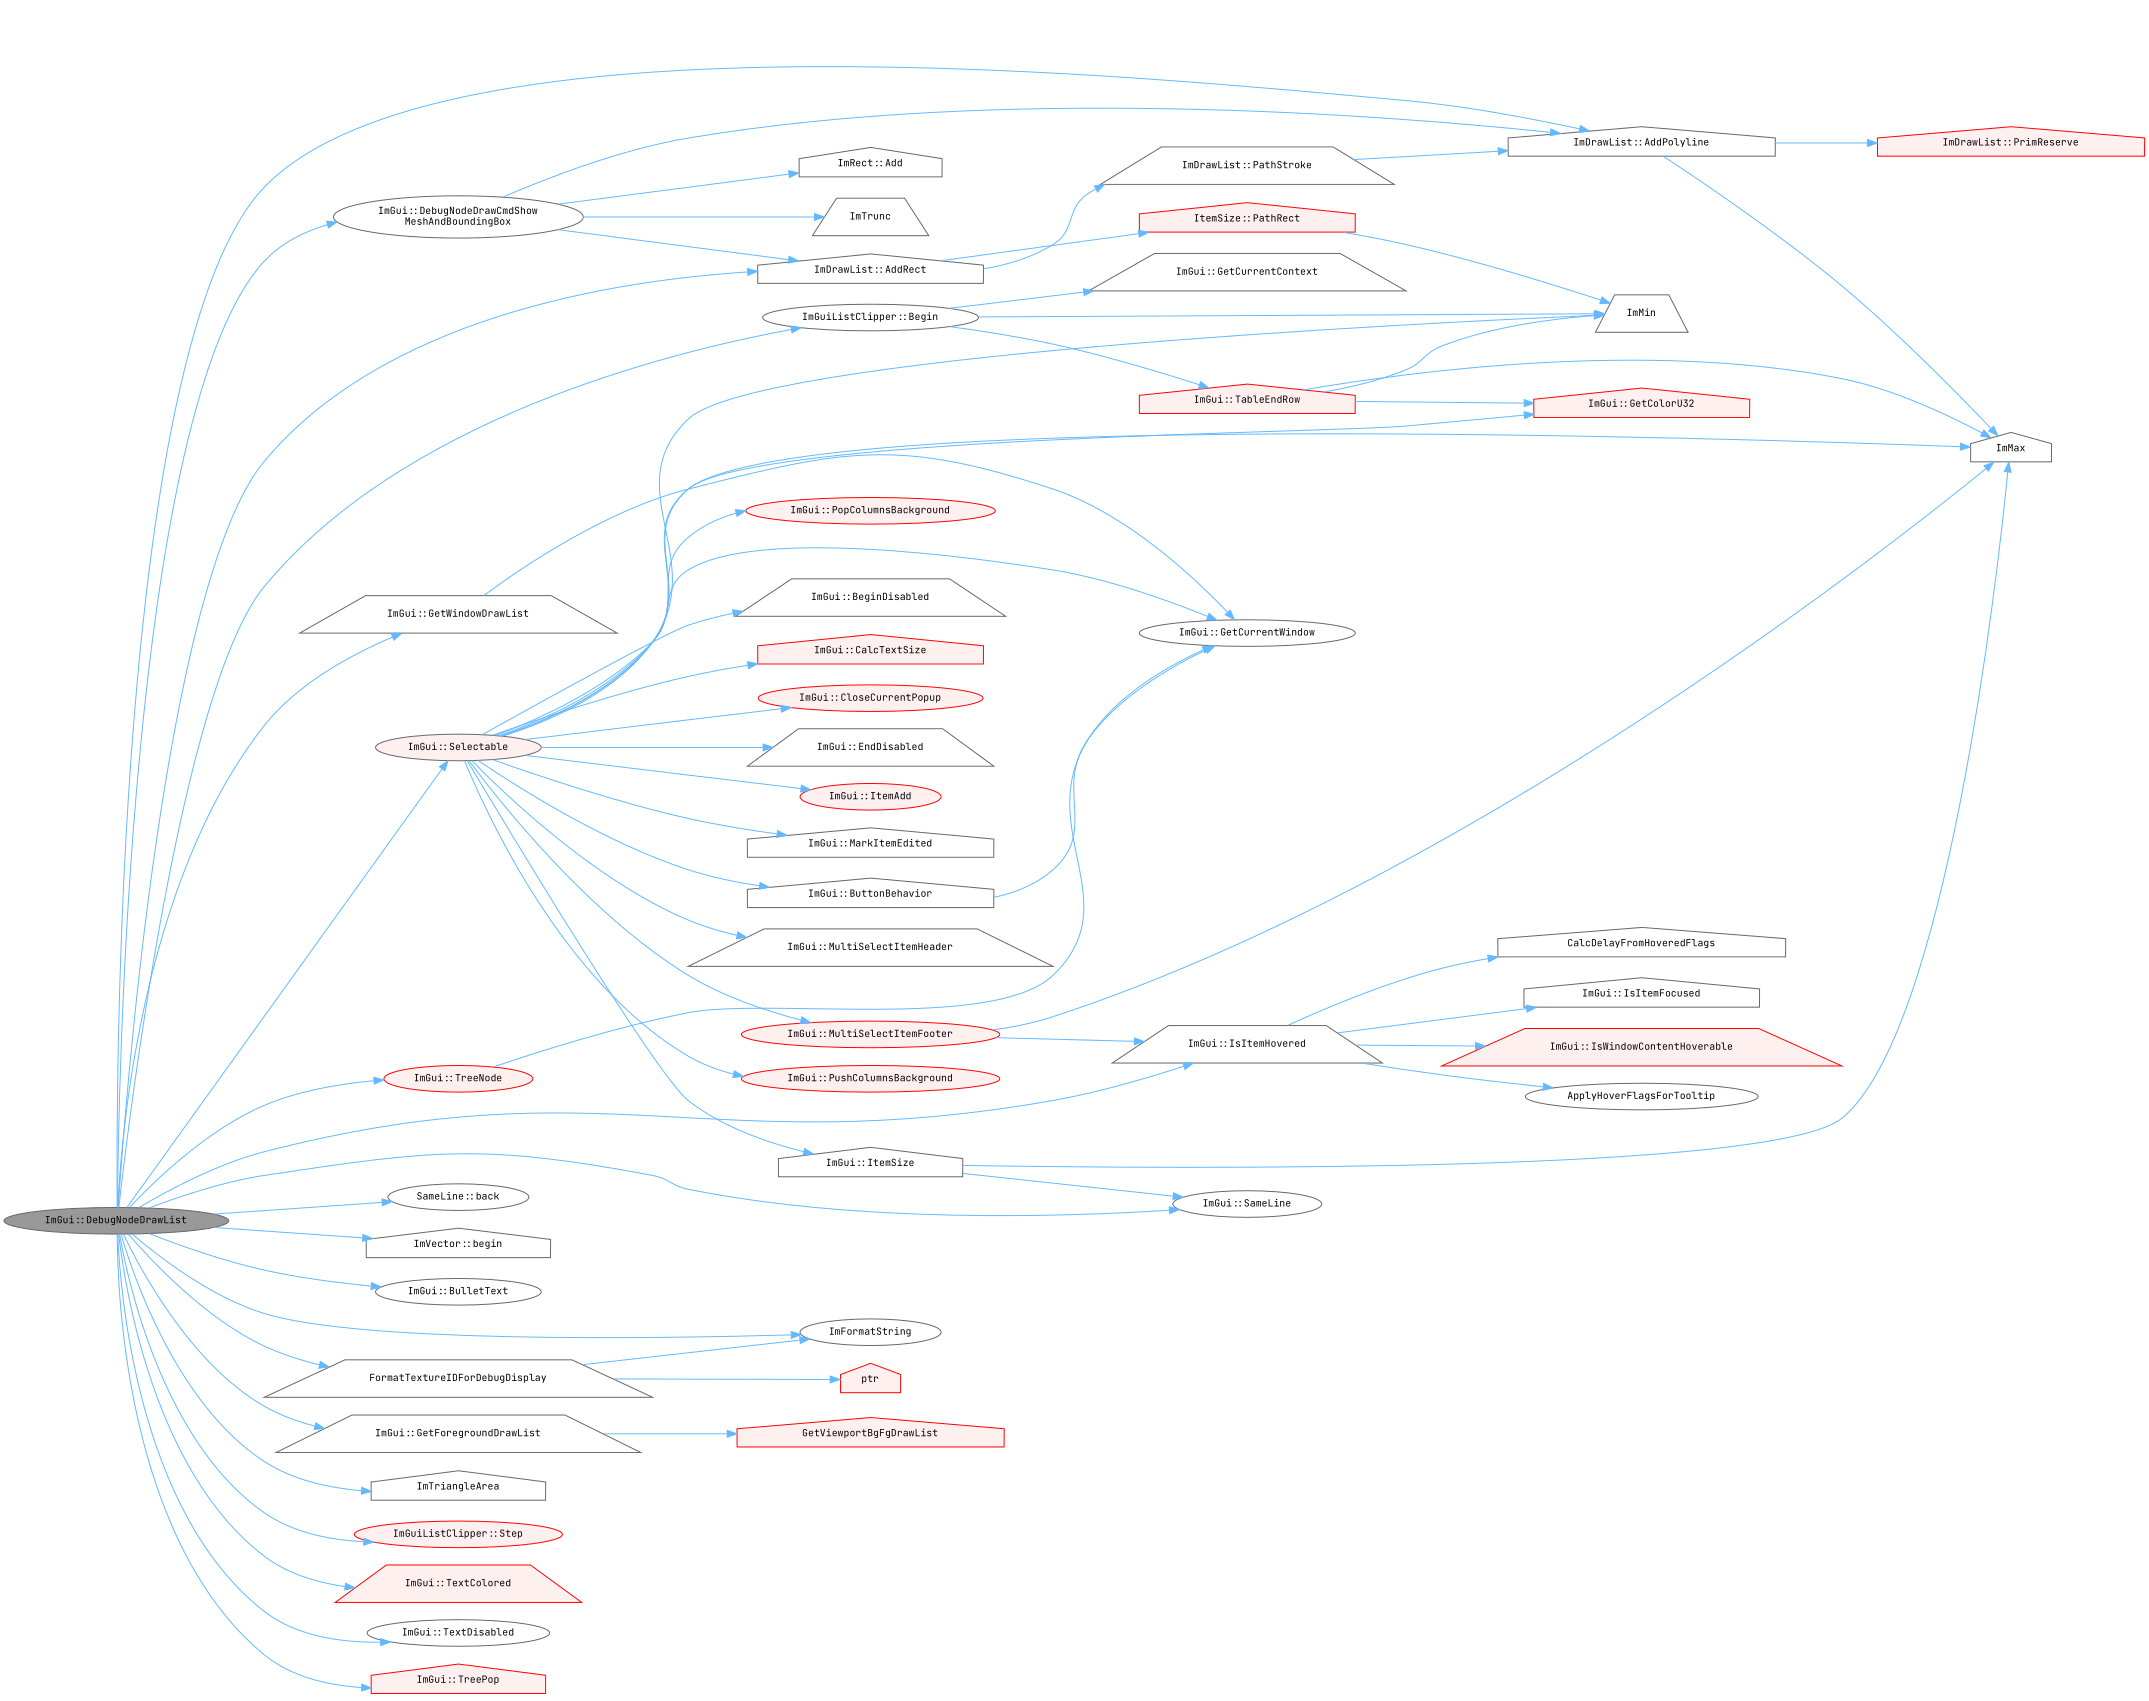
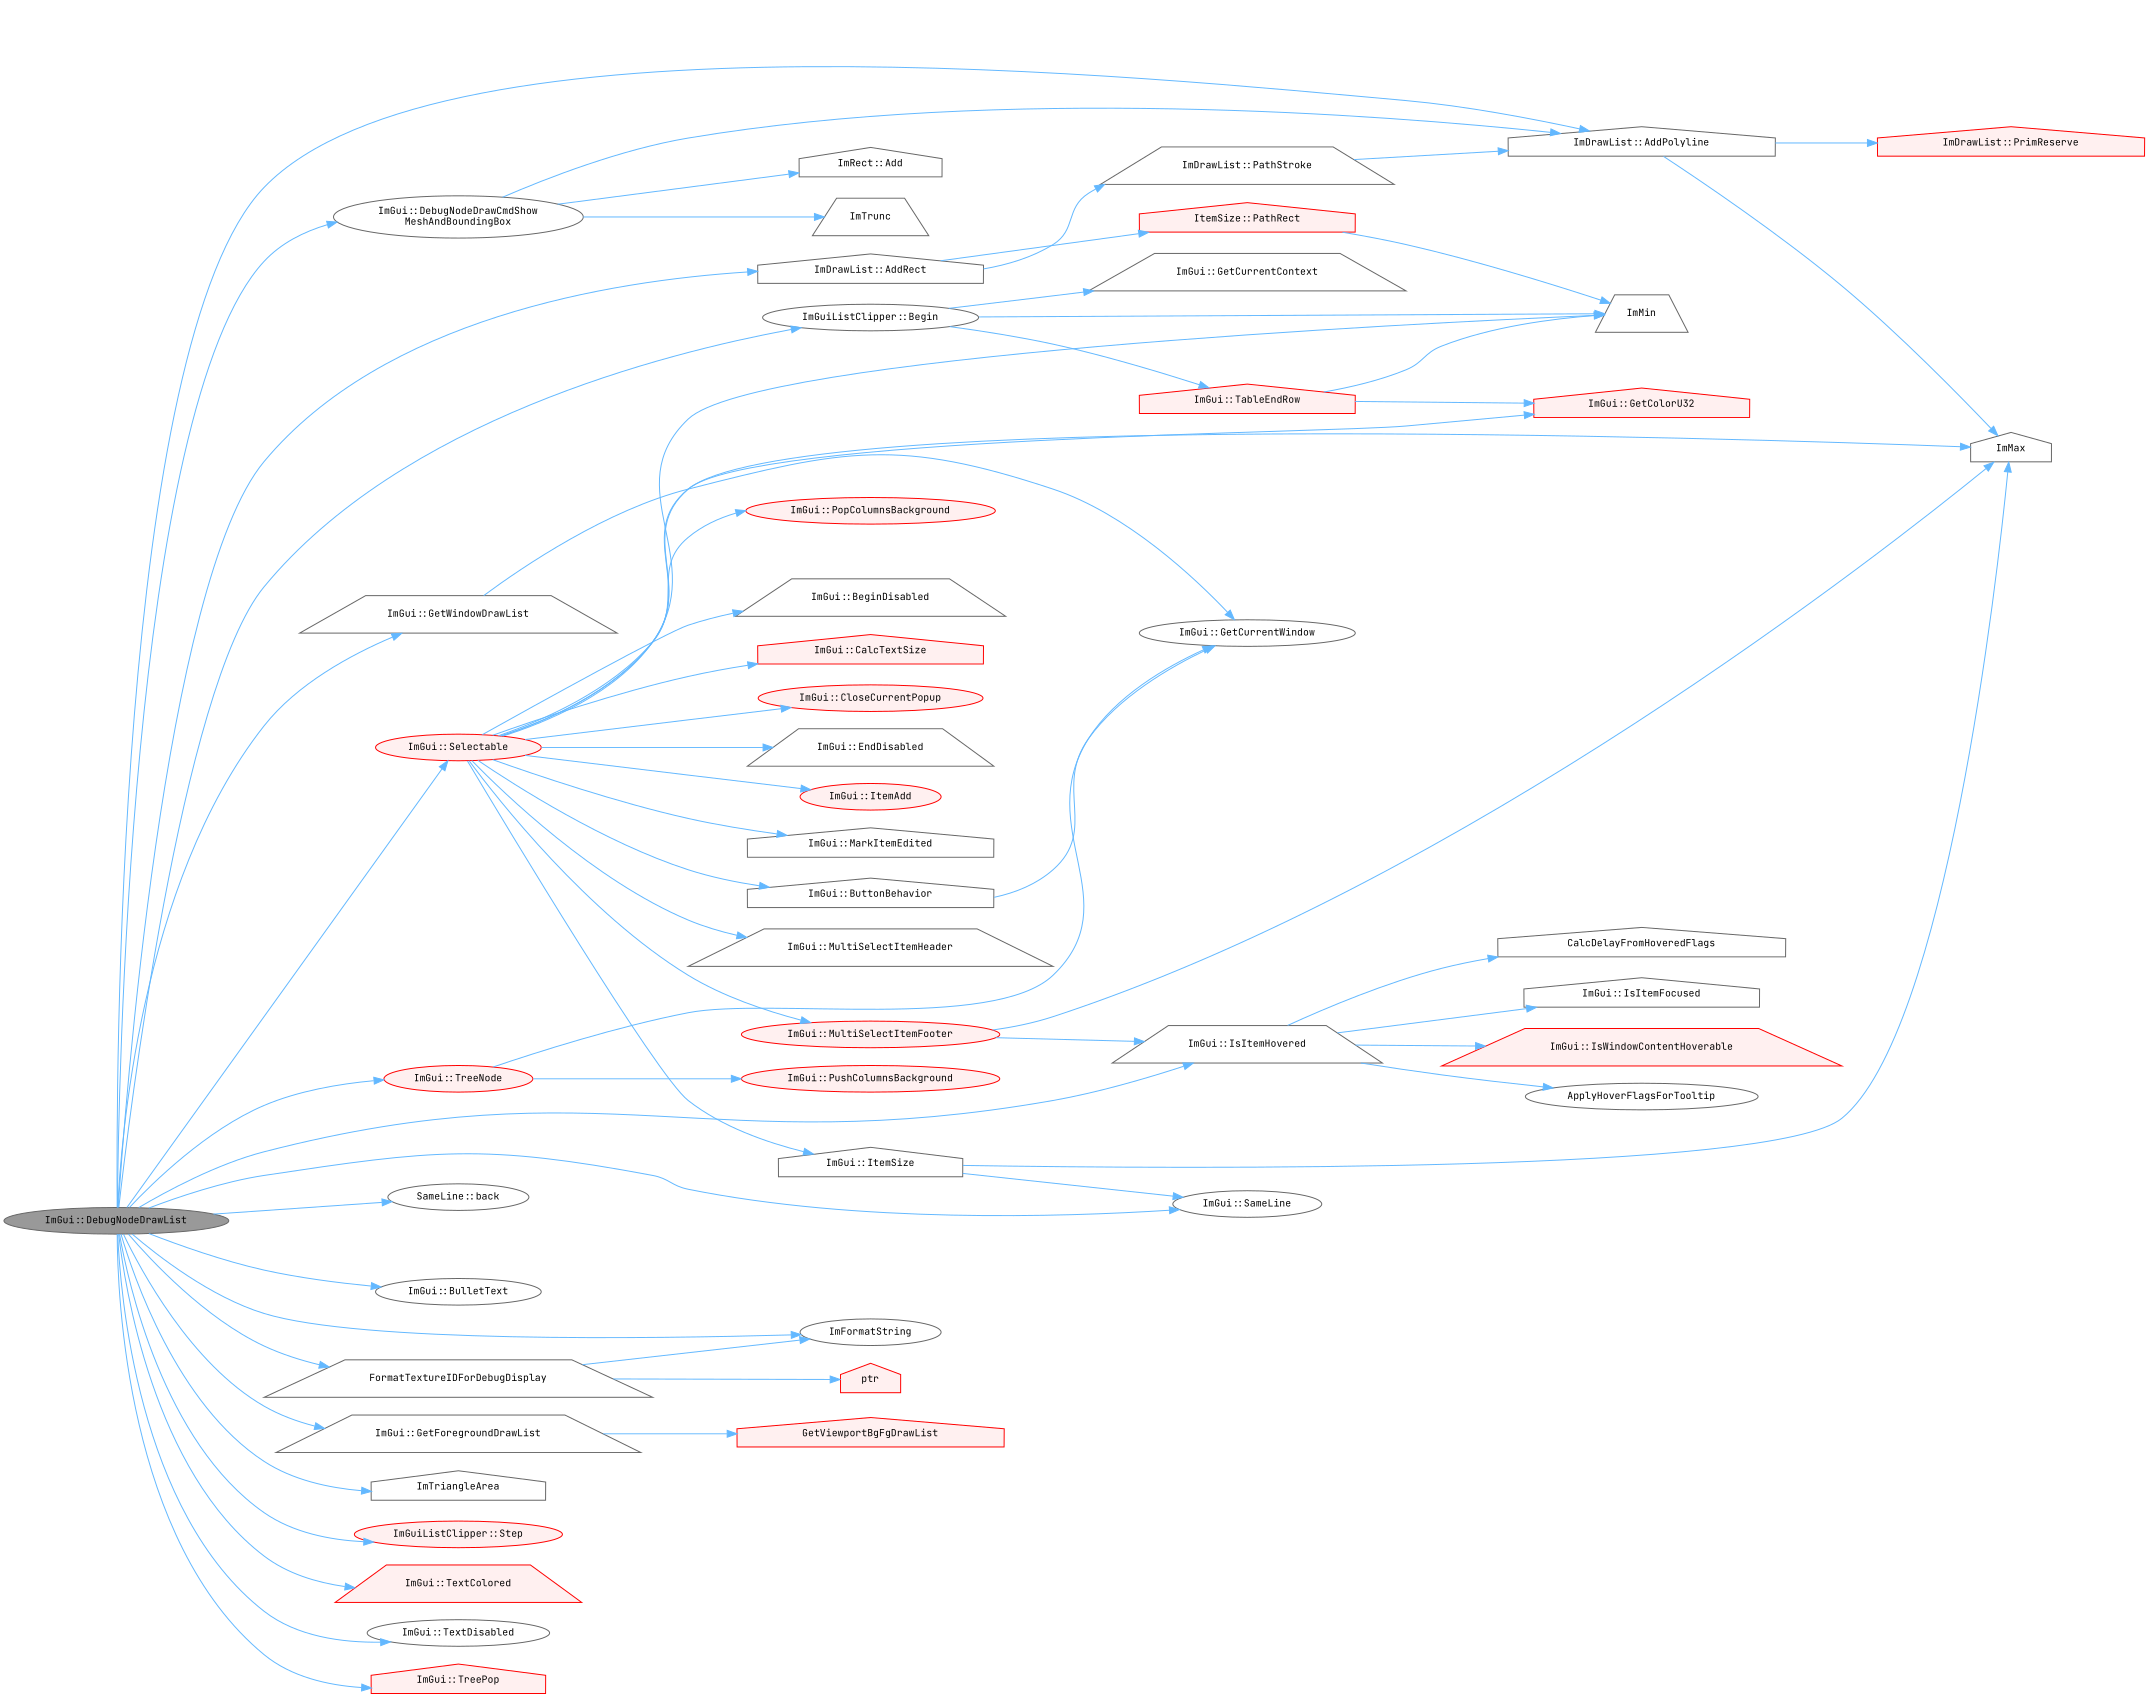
edge "ImGui::DebugNodeDrawCmdShow MeshAndBoundingBox" -> "ImDrawList::AddRect": removed
edge "ImGui::TableEndRow" -> "ImMax": removed
edge "ImGui::Selectable" -> "ImGui::GetCurrentWindow": removed
node "ImGui::Selectable": color grey40 -> red
edge "ImGui::Selectable" -> "ImGui::PushColumnsBackground": now "ImGui::TreeNode" -> "ImGui::PushColumnsBackground"
node "ImVector::begin": removed
